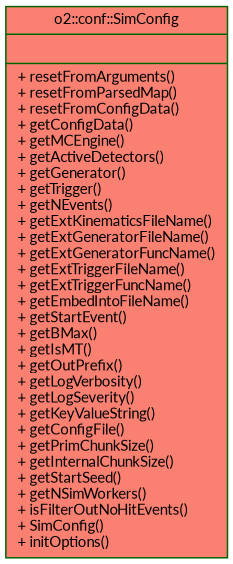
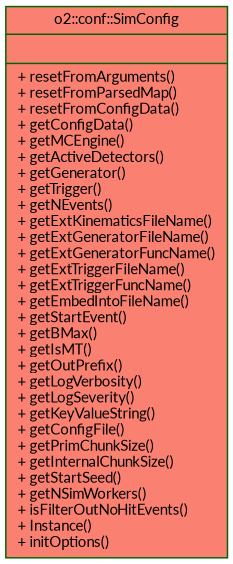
node "o2::conf::SimConfig": text "+ SimConfig()" -> "+ Instance()"
